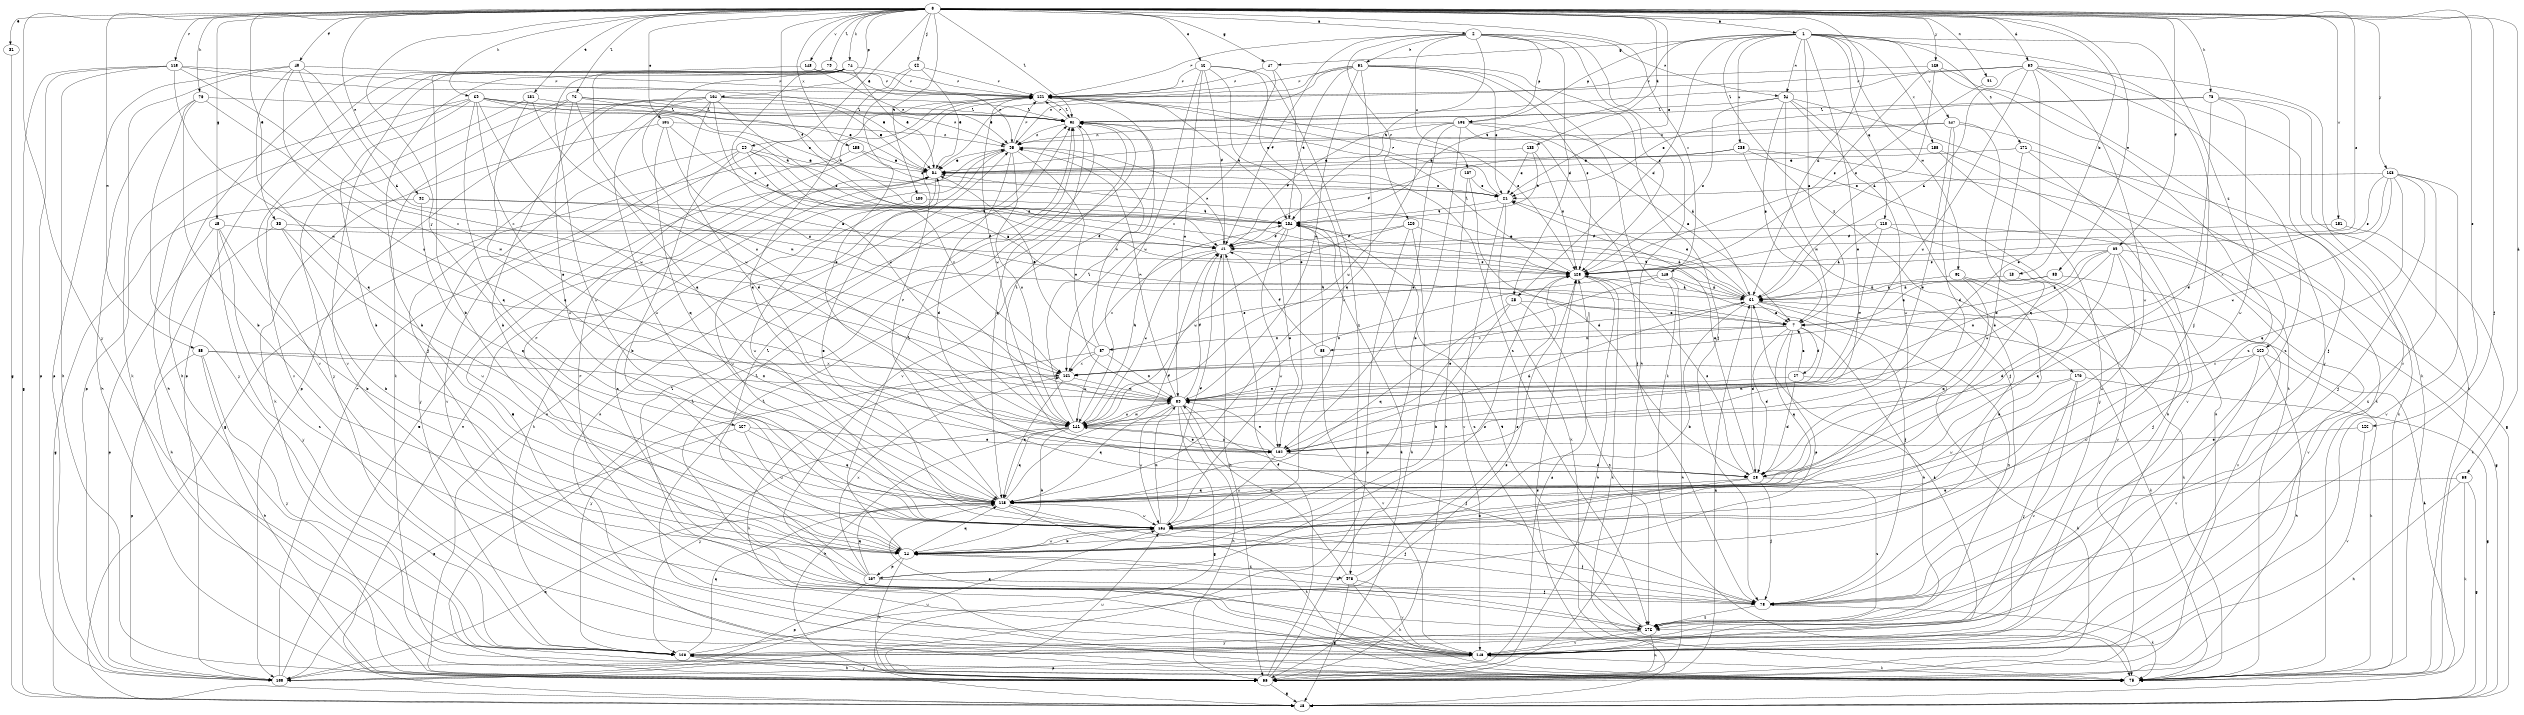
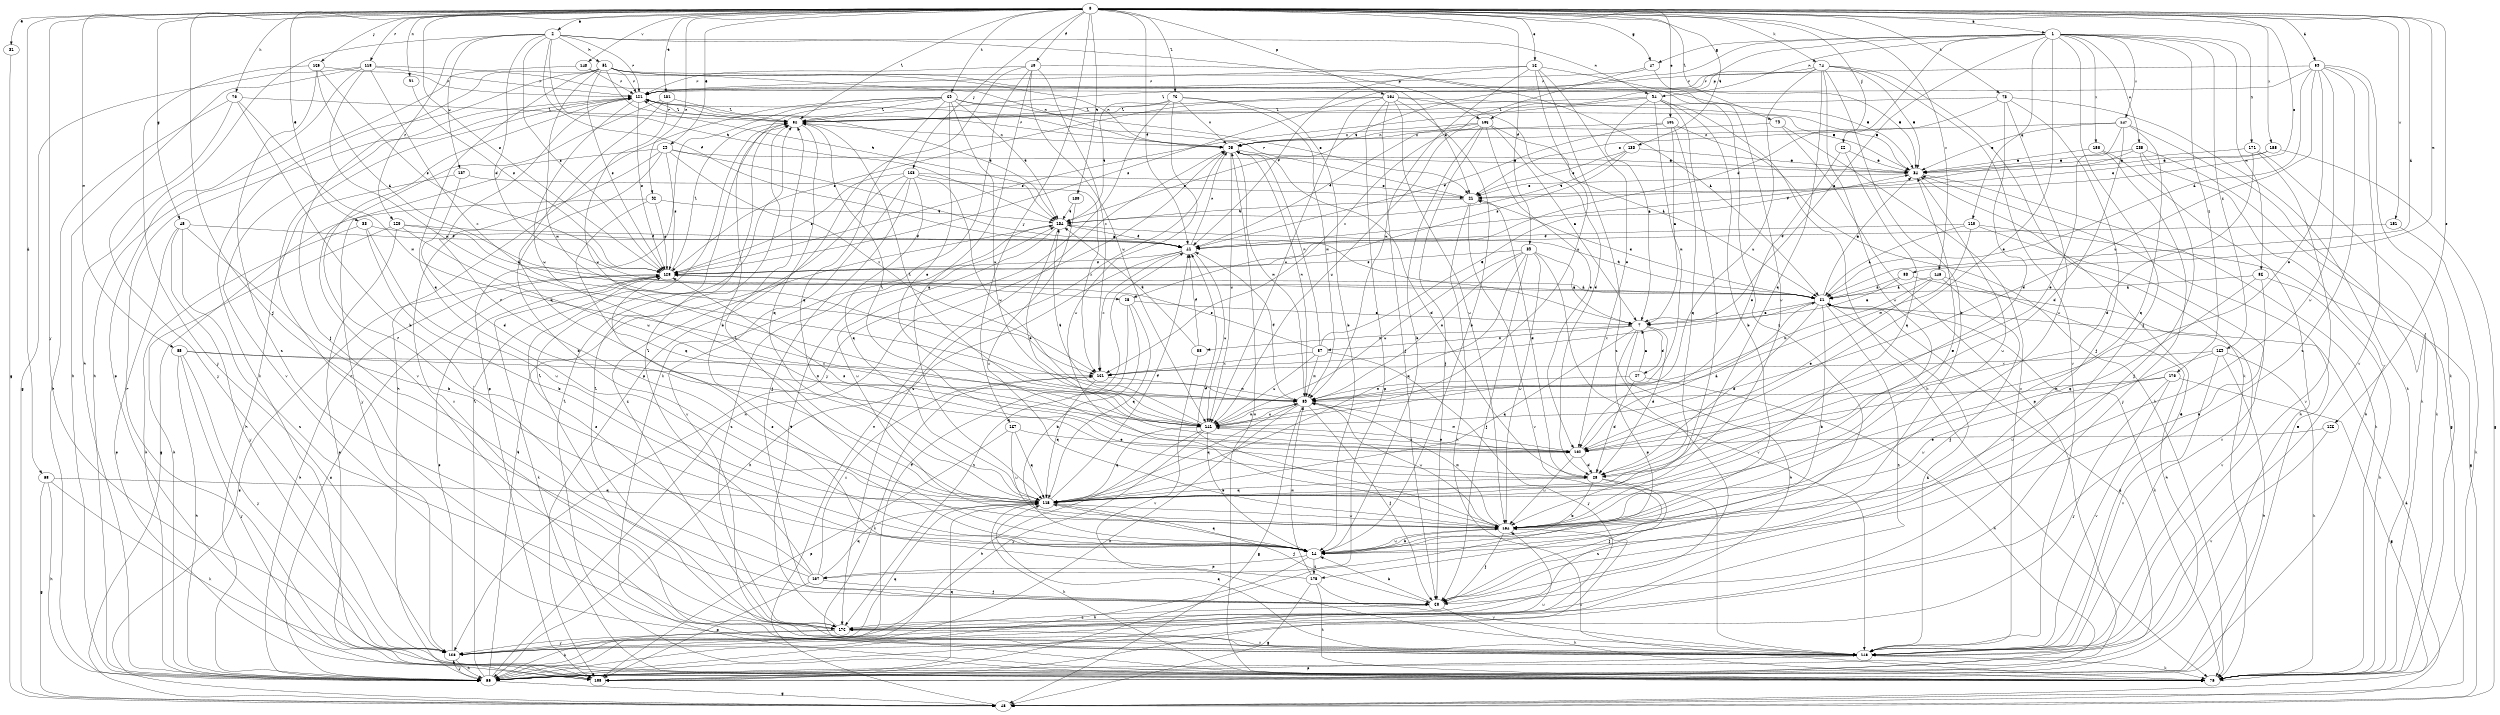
edge "62" -> "121": removed, label "r"
edge "79" -> "121": removed, label "r"
node "13": removed
edge "85" -> "108": label "p" -> "y"
node "975": label "975" -> "175"
node "78": label "78" -> "68"
